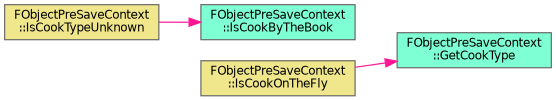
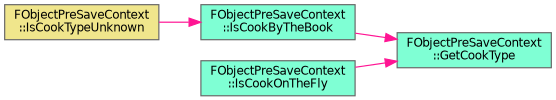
edge "FObjectPreSaveContext ::IsCookByTheBook" -> "FObjectPreSaveContext ::GetCookType": added
node "FObjectPreSaveContext ::IsCookOnTheFly": fillcolor khaki -> aquamarine
